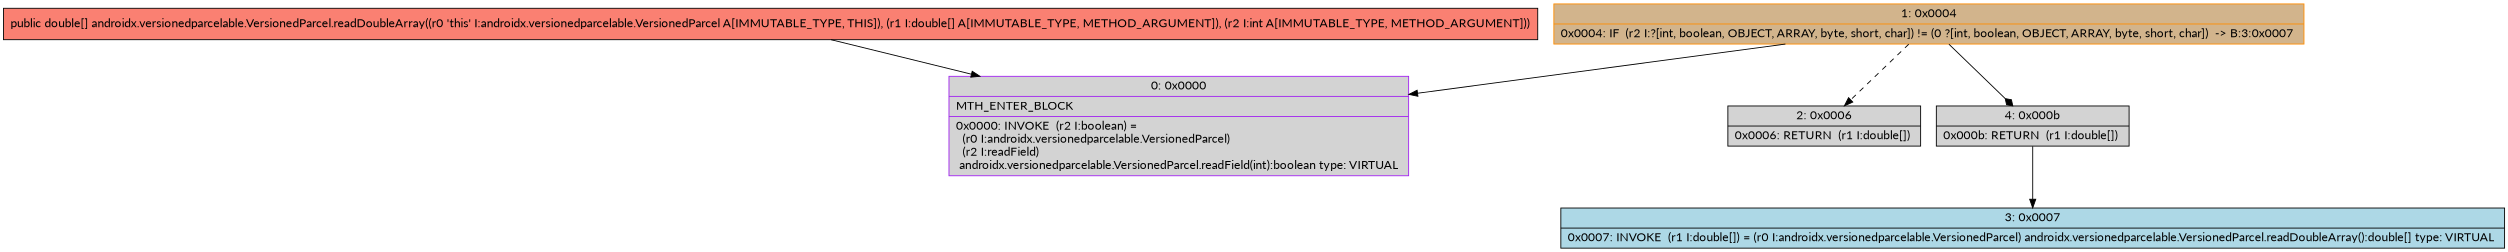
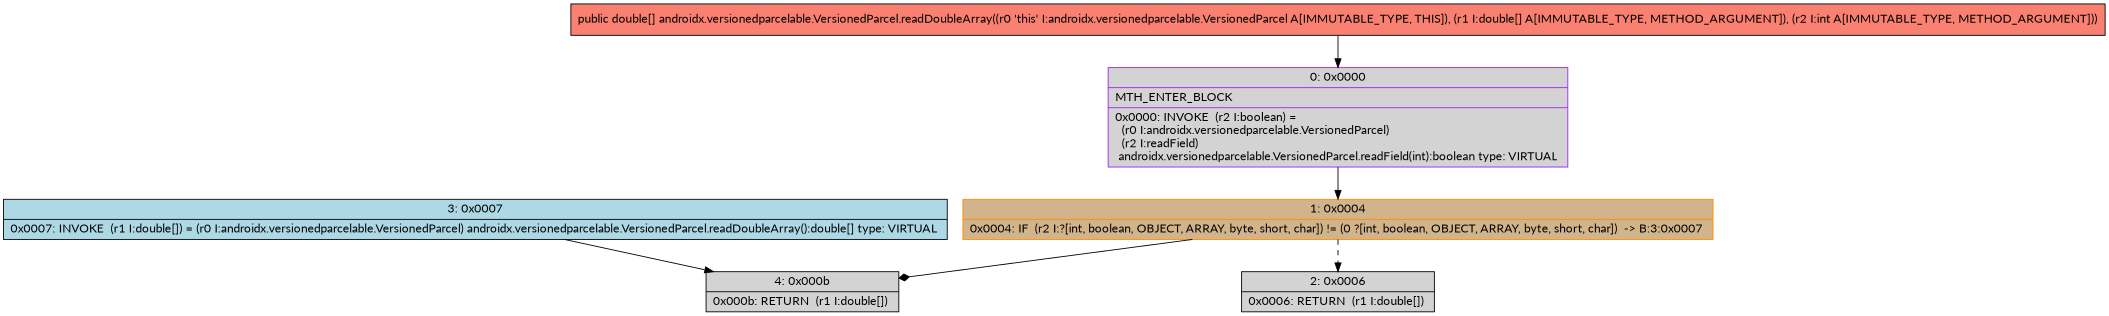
edge "1: 0x0004" -> "0: 0x0000": reversed
edge "4: 0x000b" -> "3: 0x0007": reversed
